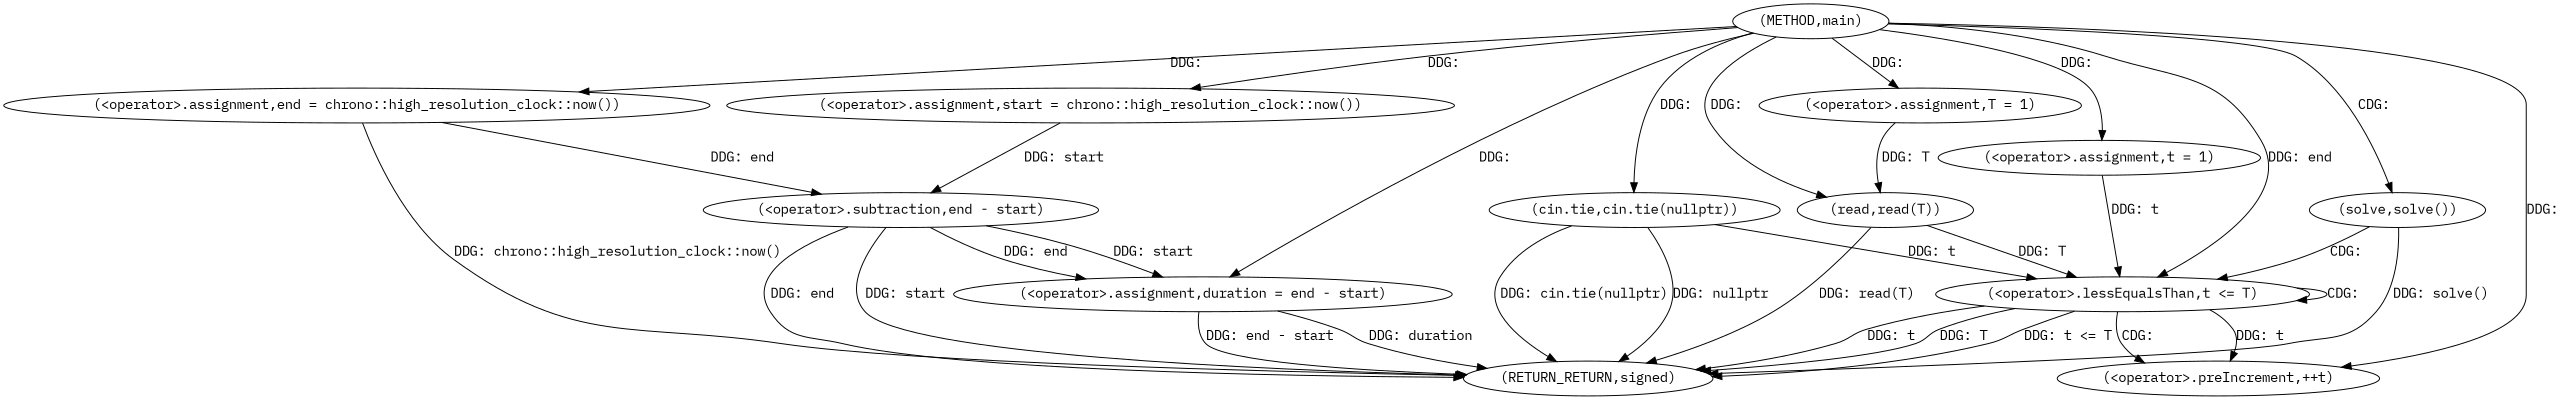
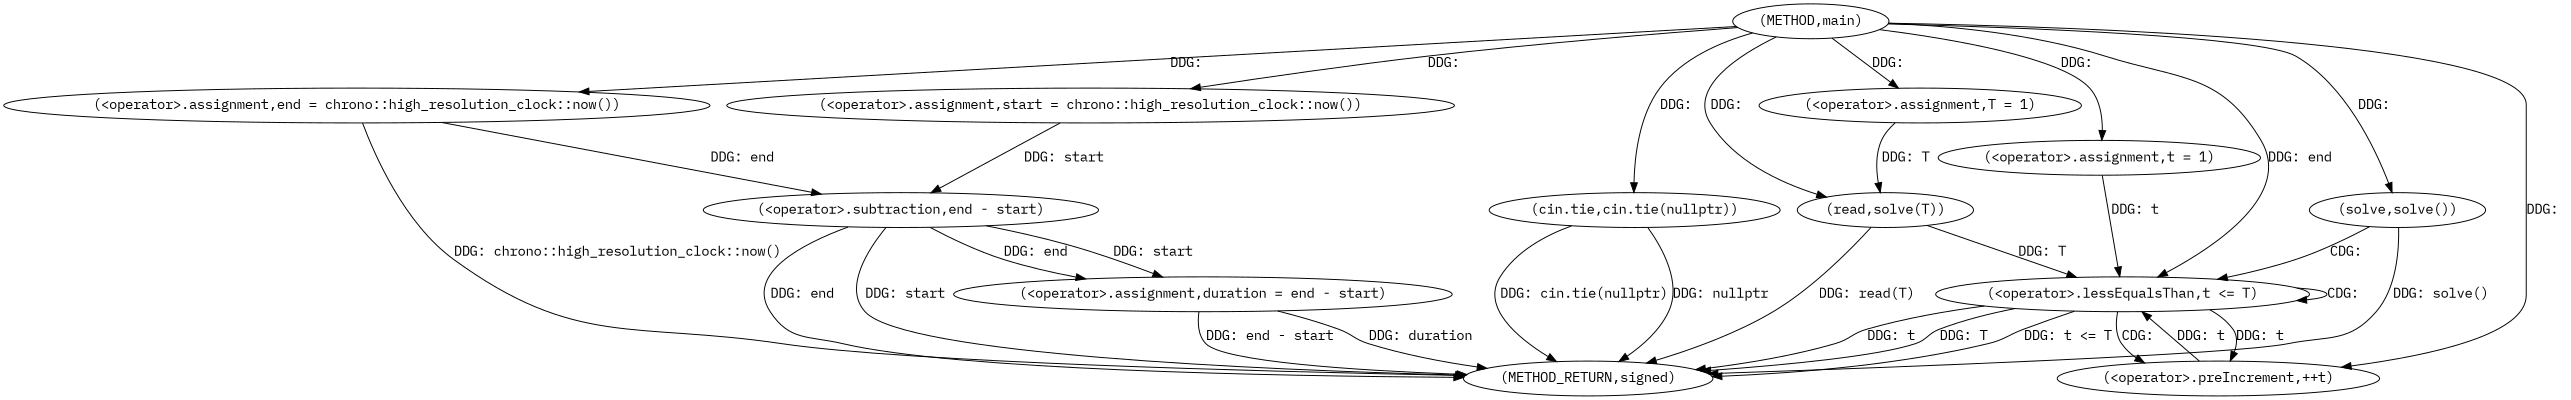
edge "(METHOD,main)" -> "(solve,solve())": label "CDG: " -> "DDG: "
edge "(METHOD,main)" -> "(<operator>.assignment,duration = end - start)": removed, label "DDG:"
node "(read,read(T))": label "(read,read(T))" -> "(read,solve(T))"
edge "(cin.tie,cin.tie(nullptr))" -> "(<operator>.lessEqualsThan,t <= T)": now "(<operator>.preIncrement,++t)" -> "(<operator>.lessEqualsThan,t <= T)"
node "(RETURN_RETURN,signed)": label "(RETURN_RETURN,signed)" -> "(METHOD_RETURN,signed)"
